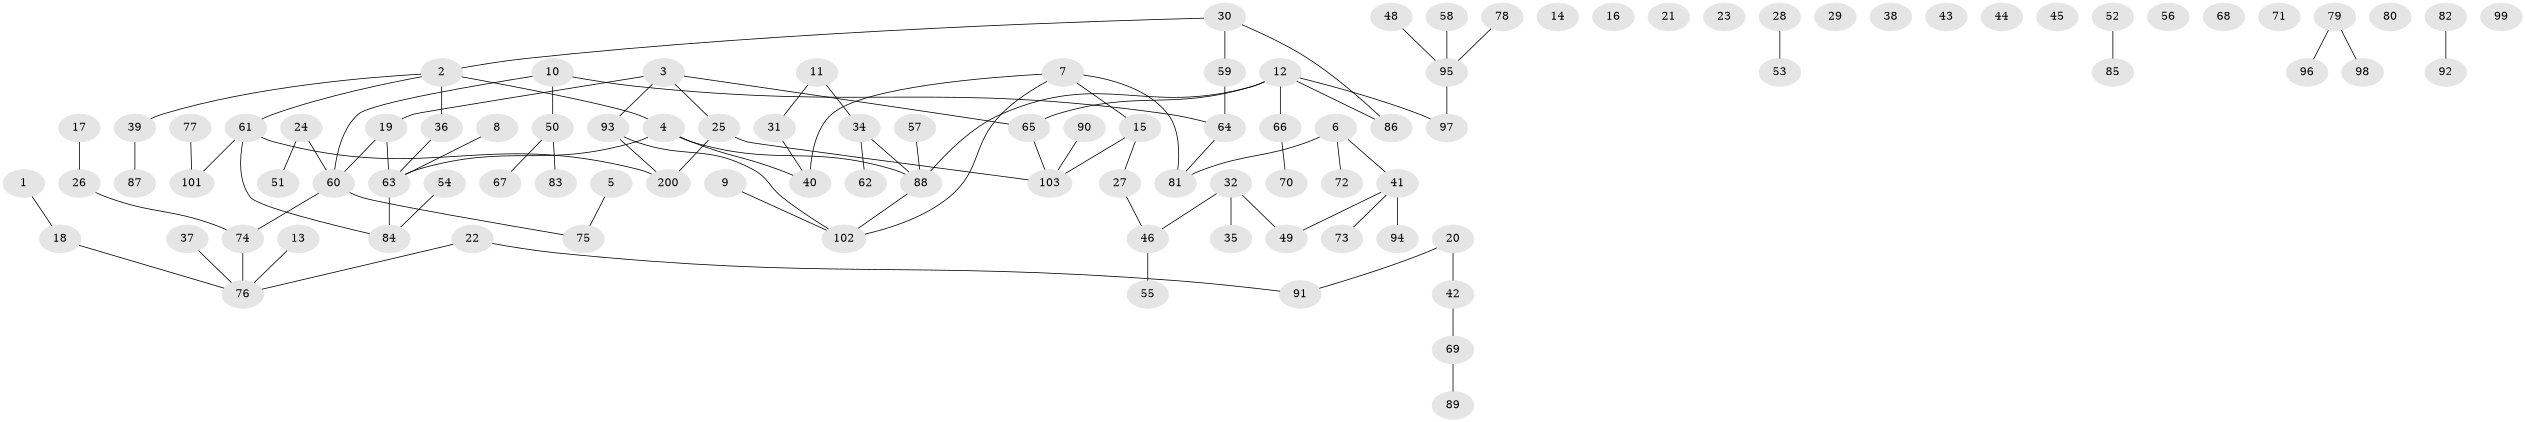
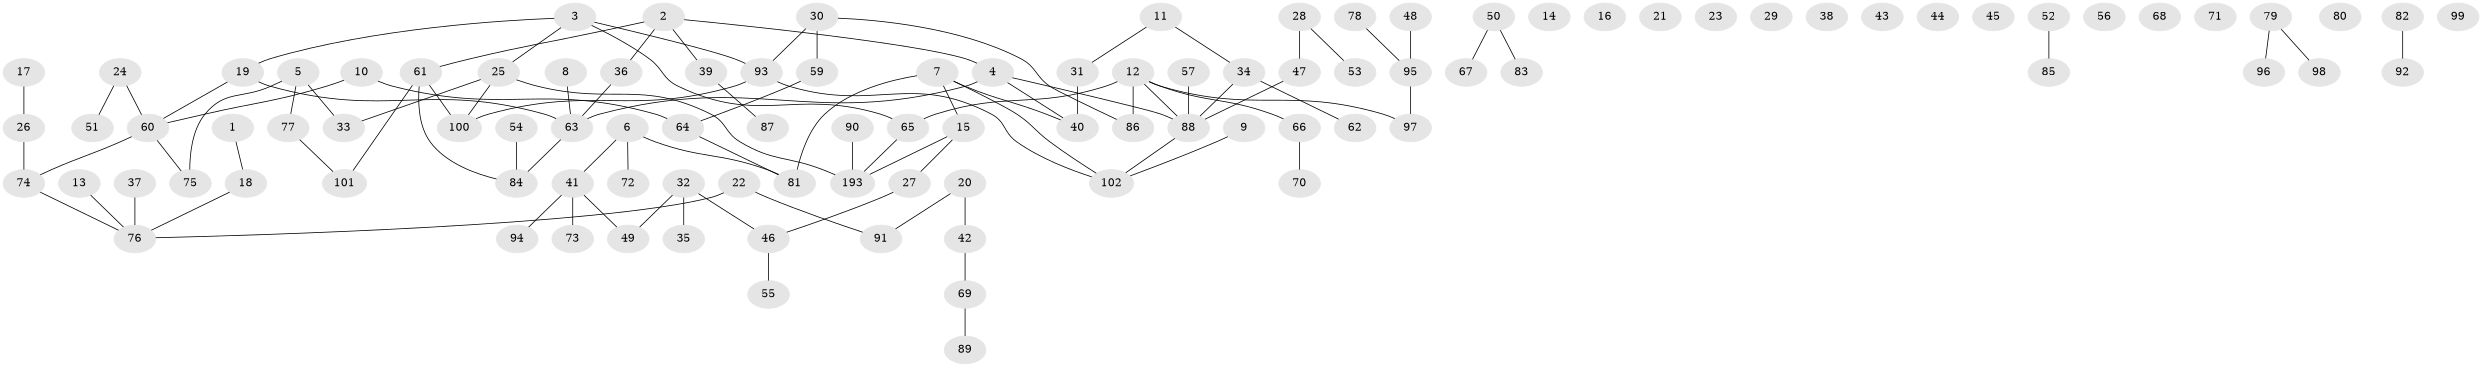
node "58": removed
edge "30" -- "2": now "30" -- "93"
node "47": added
edge "10" -- "50": removed
edge "5" -- "77": added
node "33": added
node "200": label "200" -> "100"
node "103": label "103" -> "193"
